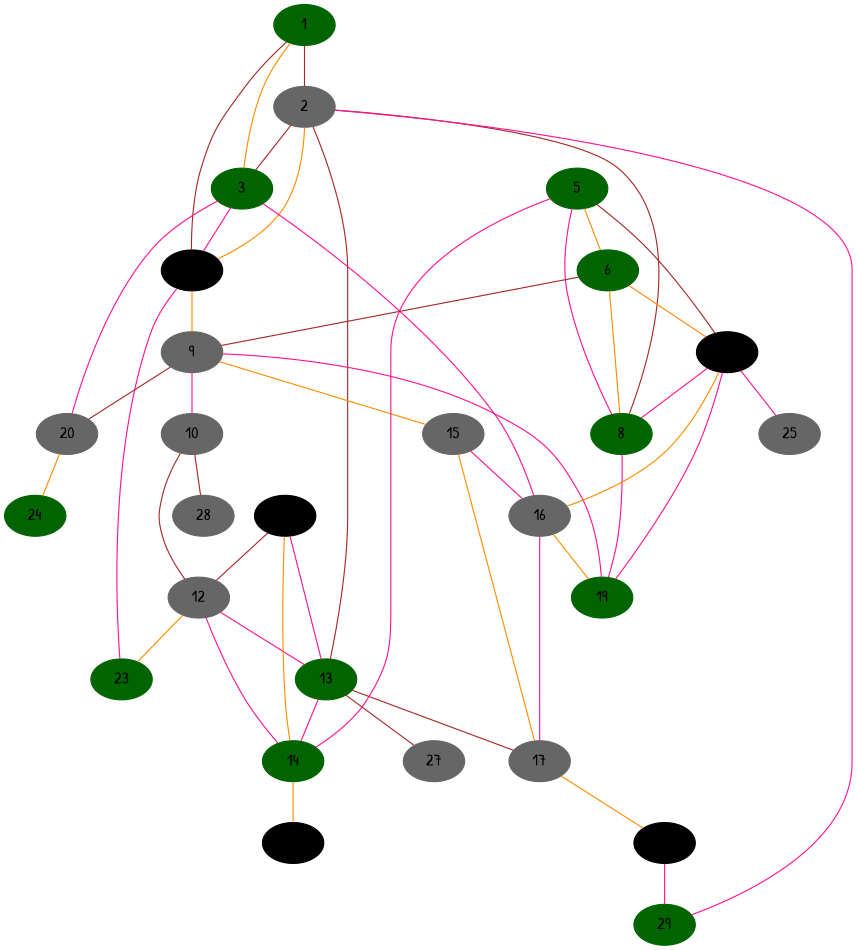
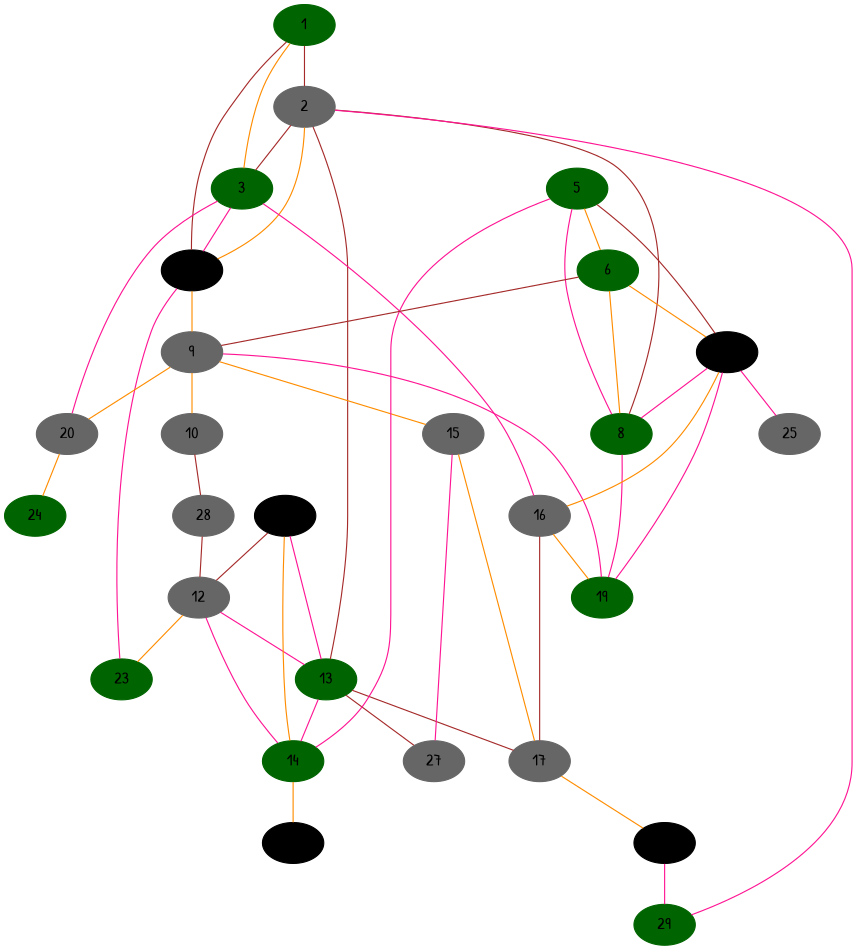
edge "9" -- "10": color deeppink -> darkorange
edge "9" -- "20": color brown -> darkorange
edge "15" -- "16": now "15" -- "27"
edge "10" -- "12": now "28" -- "12"
edge "16" -- "17": color deeppink -> brown
